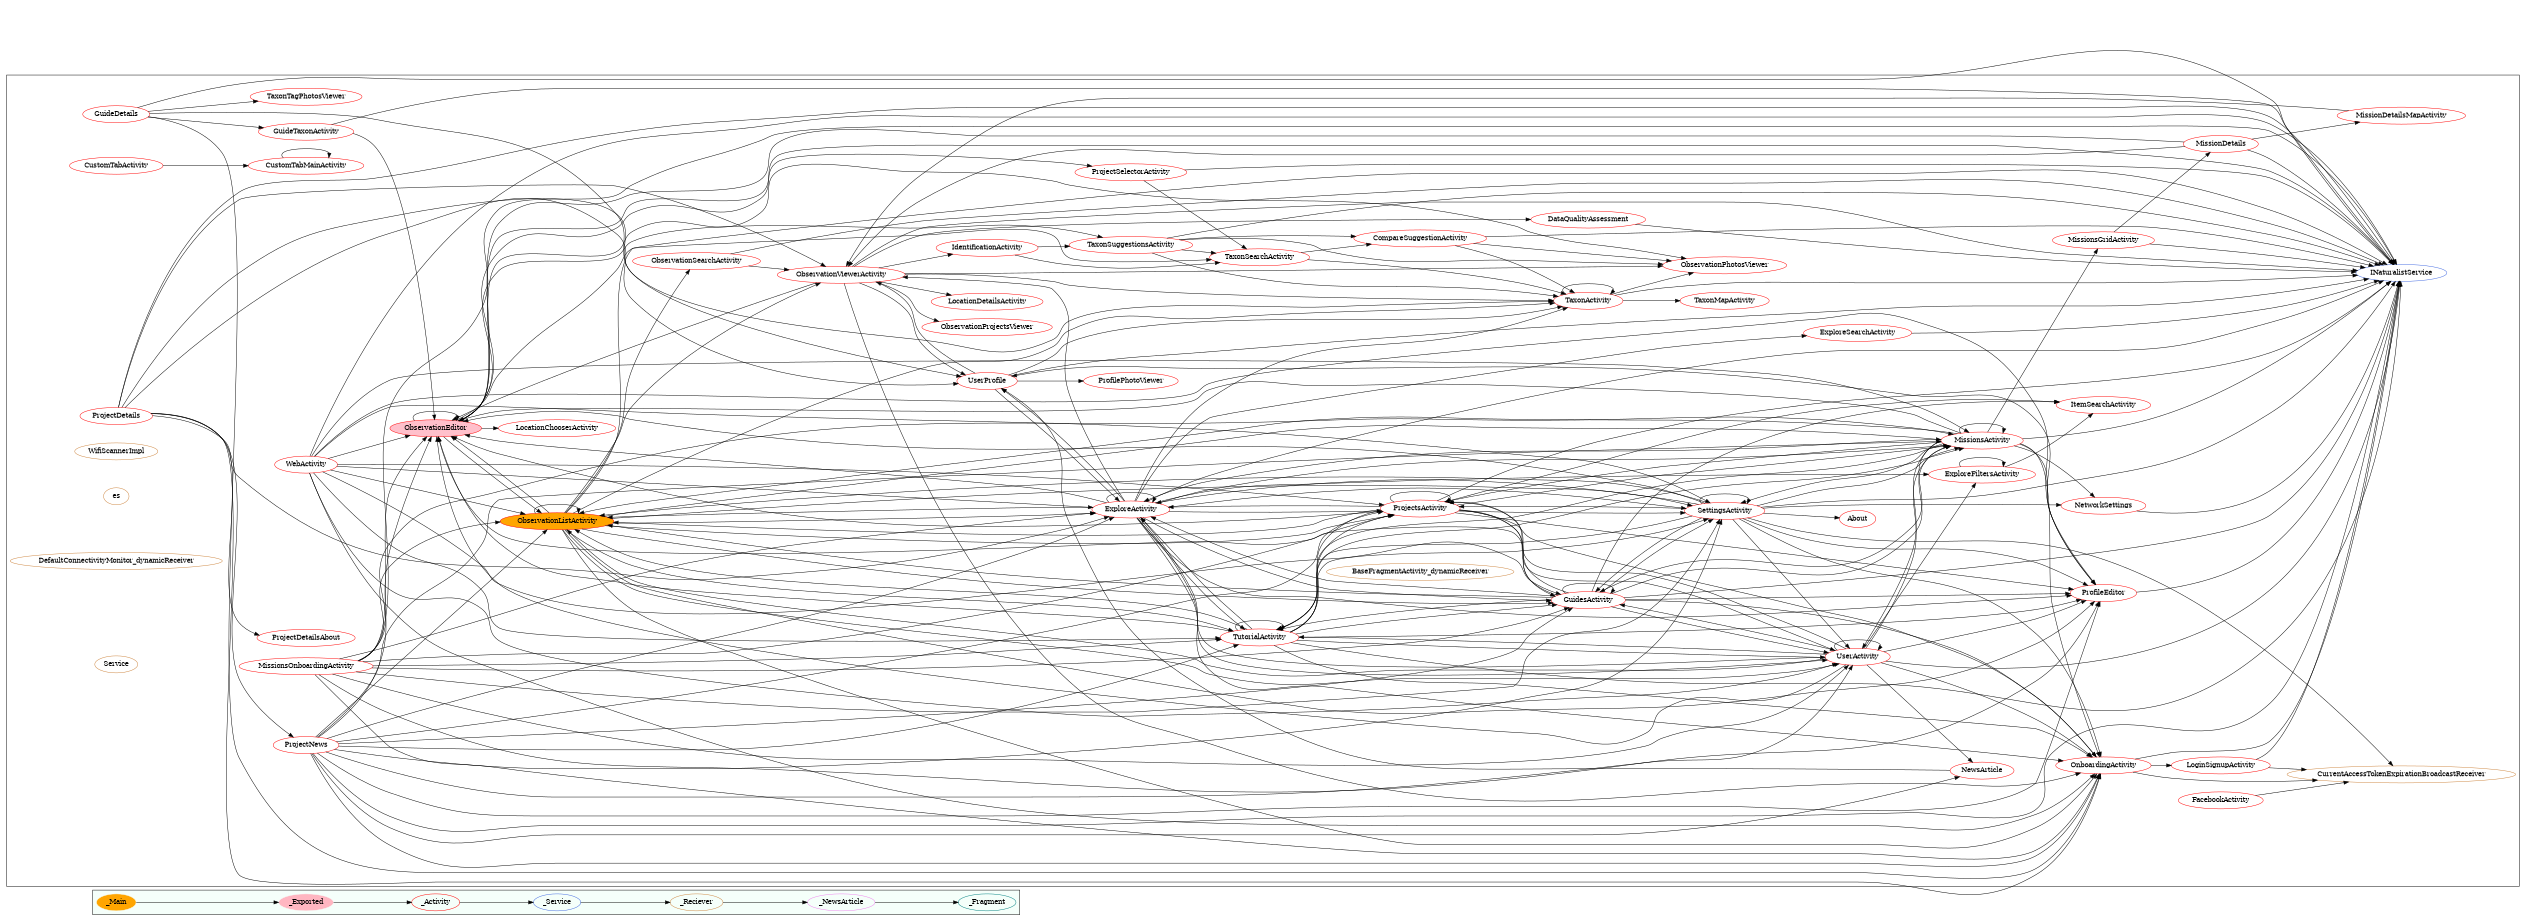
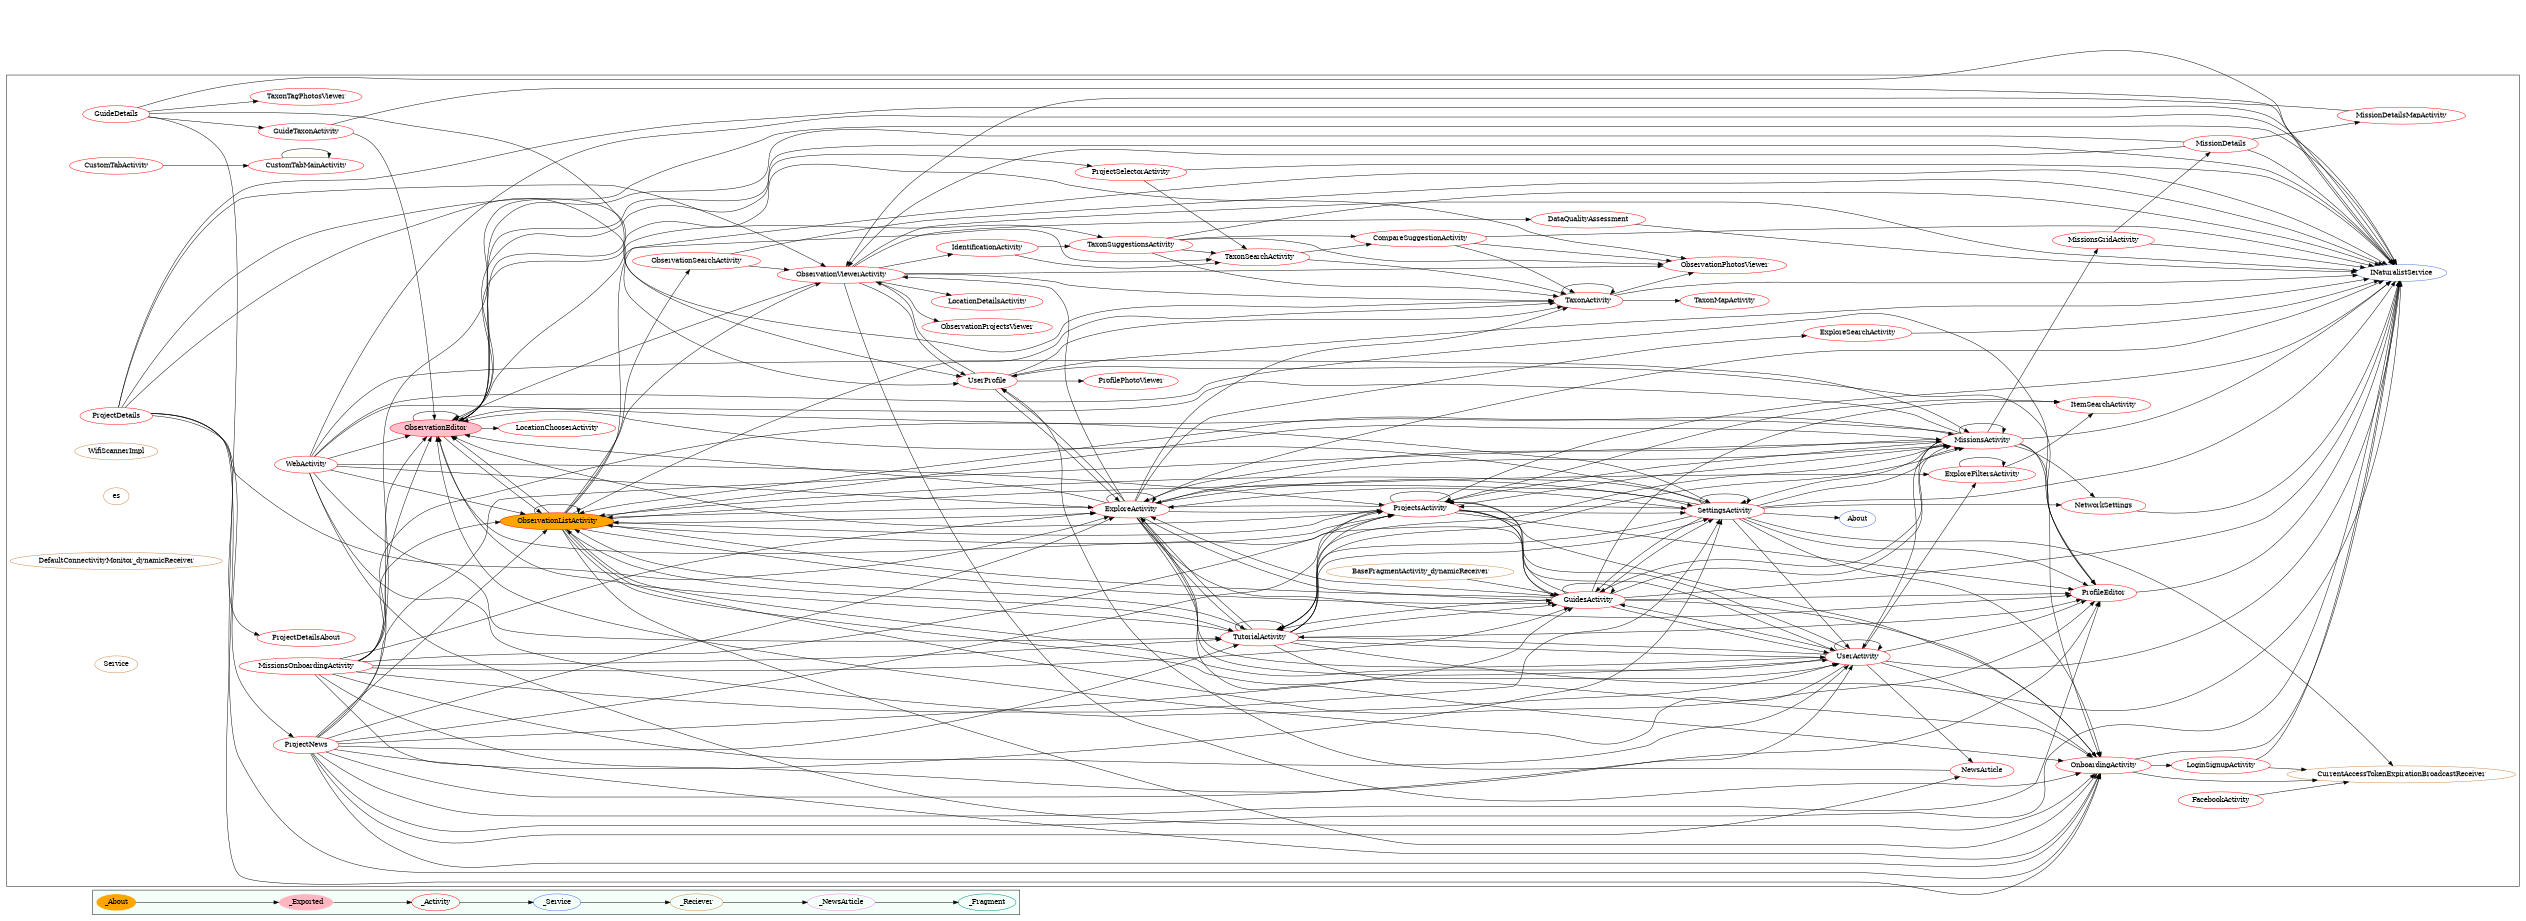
node "About": color red -> royalblue
edge "UserActivity" -> "MissionsActivity": removed
edge "WebActivity" -> "GuidesActivity": now "BaseFragmentActivity_dynamicReceiver" -> "GuidesActivity"
node "_Main": label "_Main" -> "_About"
